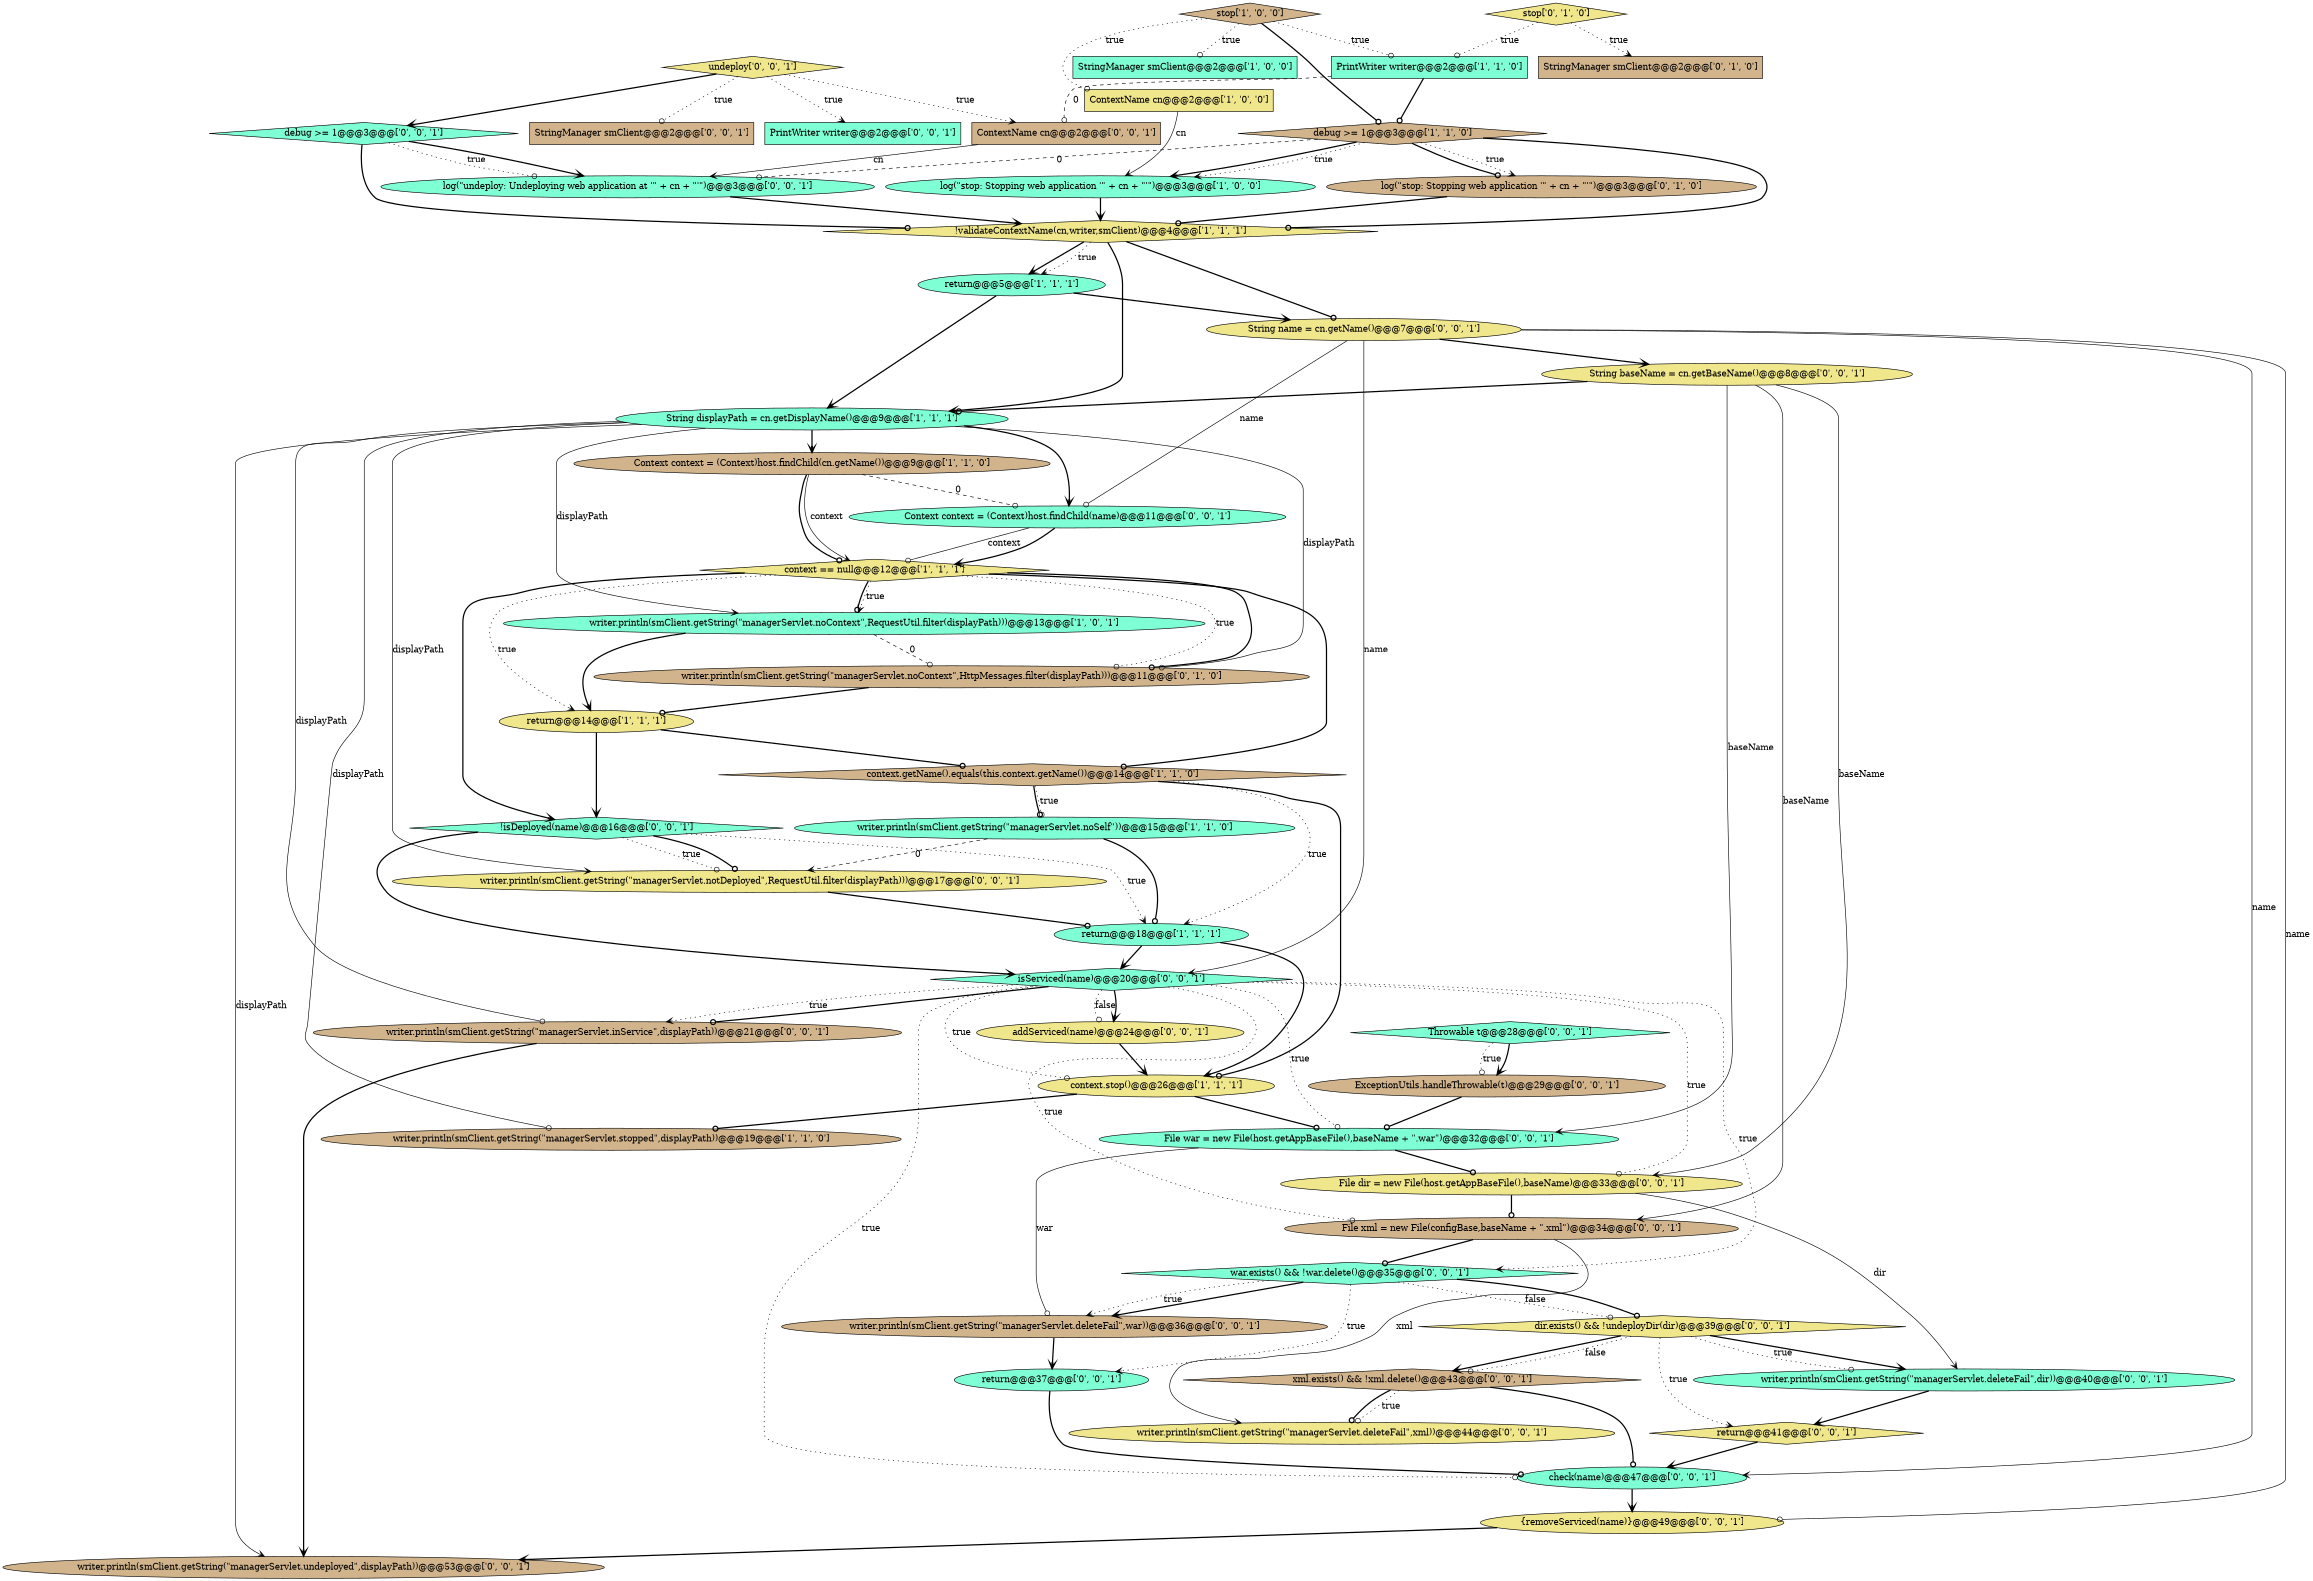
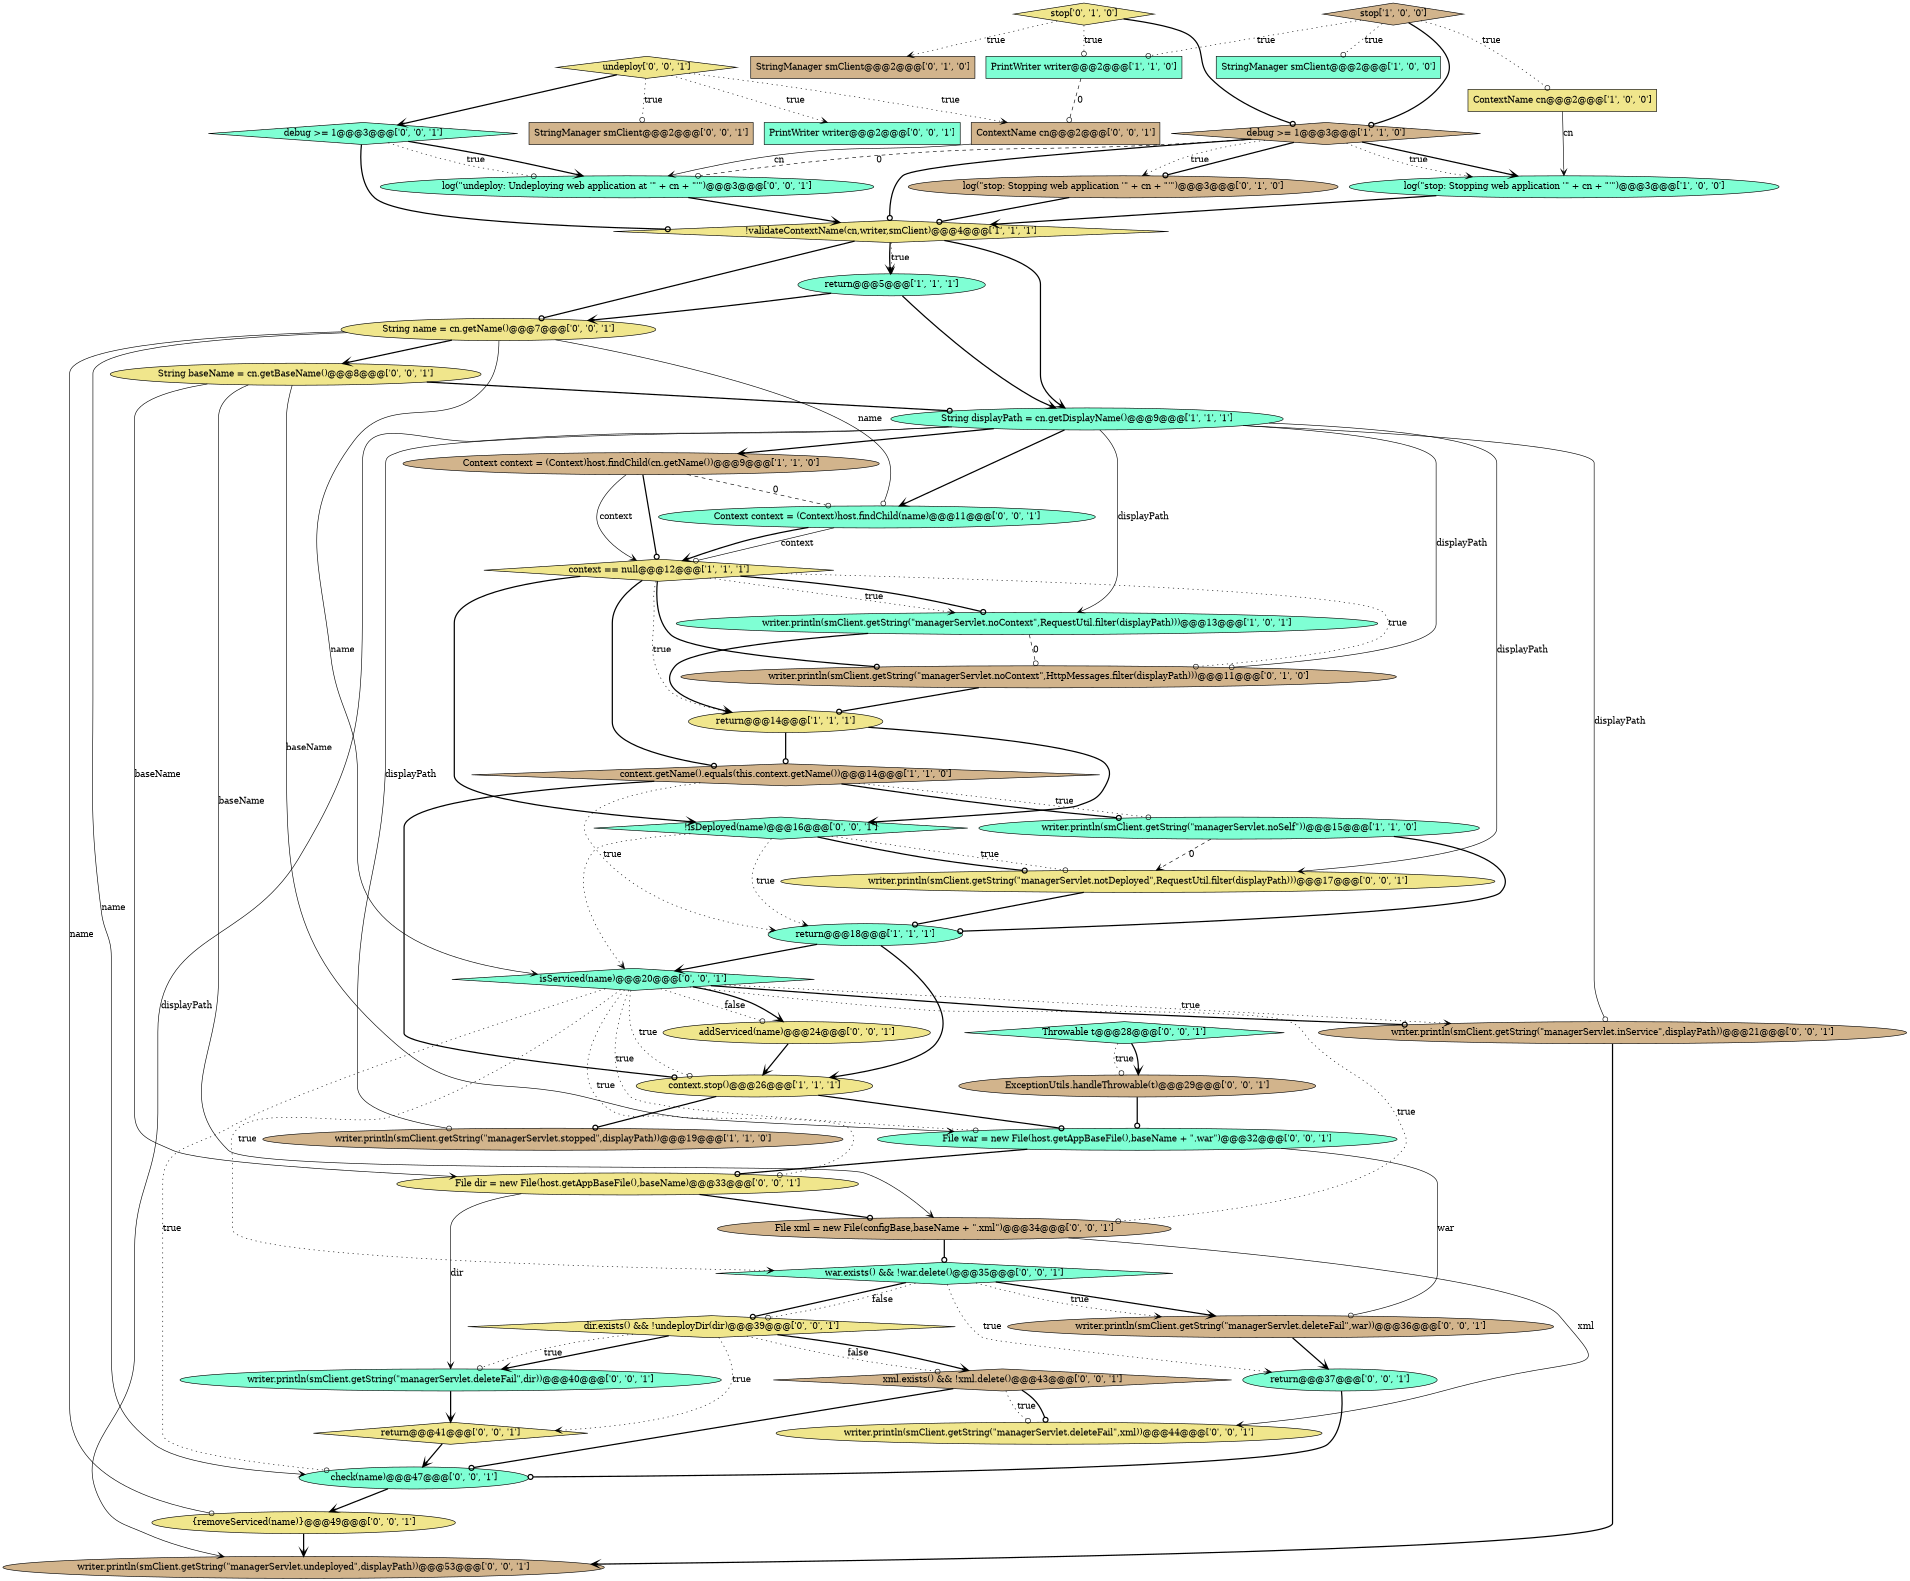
edge "PrintWriter writer@@@2@@@['1', '1', '0']" -> "debug >= 1@@@3@@@['1', '1', '0']": now "stop['0', '1', '0']" -> "debug >= 1@@@3@@@['1', '1', '0']"
edge "!isDeployed(name)@@@16@@@['0', '0', '1']" -> "isServiced(name)@@@20@@@['0', '0', '1']": style bold -> dotted
